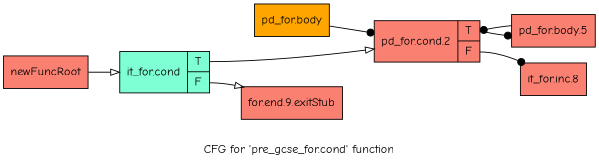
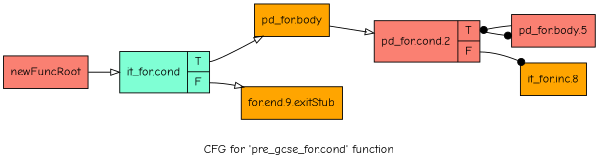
edge "pd_for.body" -> "pd_for.cond.2": arrowhead dot -> onormal
edge "it_for.cond" -> "pd_for.cond.2": now "it_for.cond" -> "pd_for.body"
node "it_for.inc.8": fillcolor salmon -> orange
node "for.end.9.exitStub": fillcolor salmon -> orange
